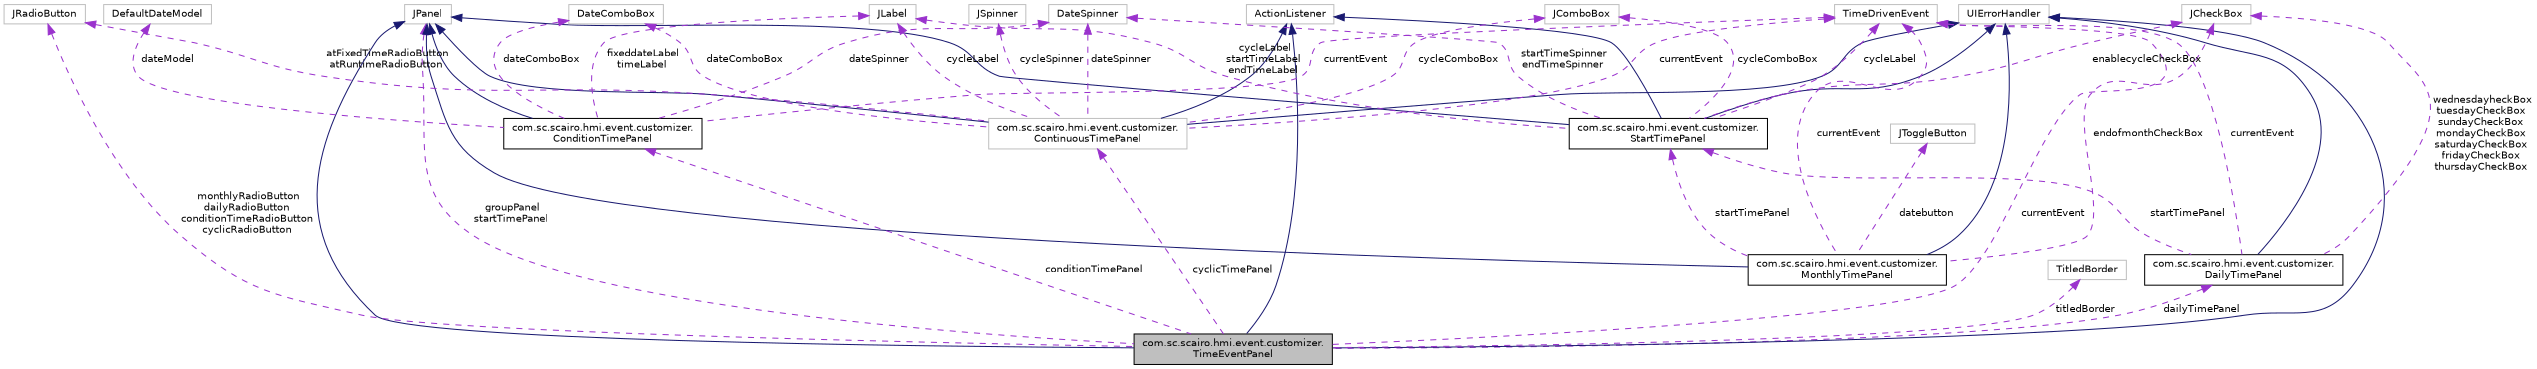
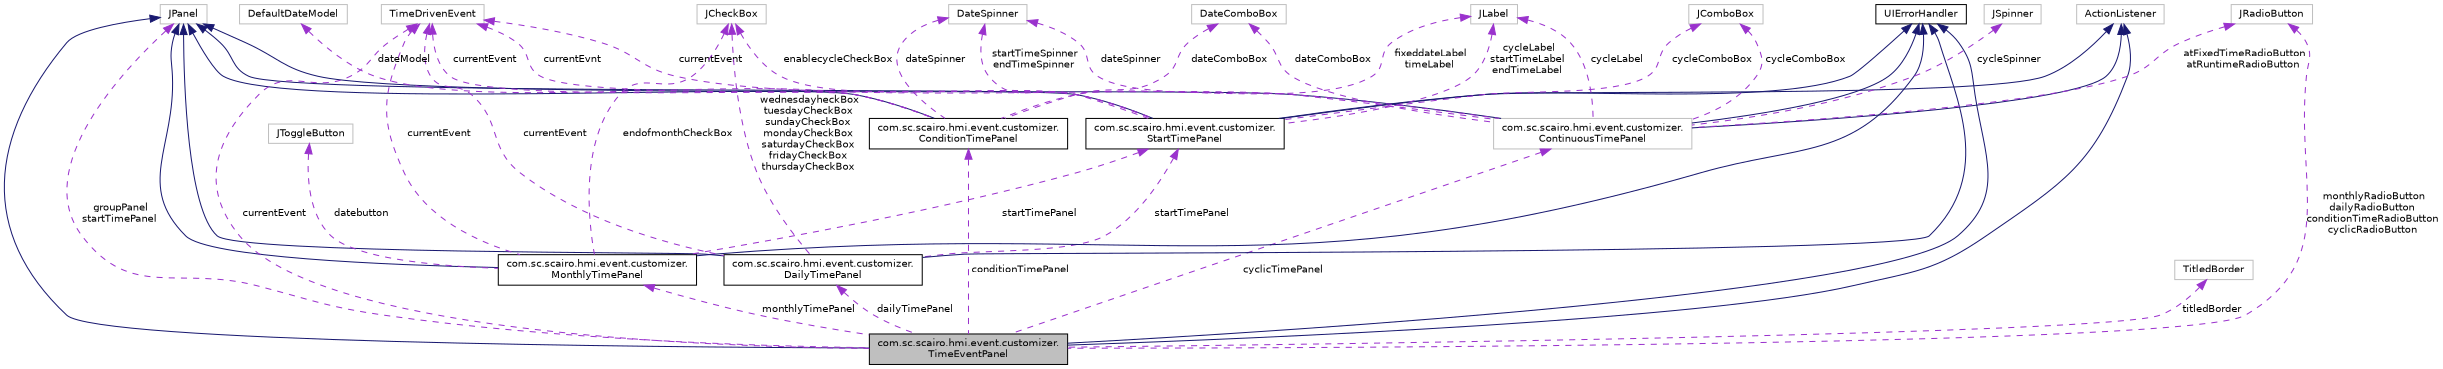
node "UIErrorHandler": color grey75 -> black
edge "com.sc.scairo.hmi.event.customizer. StartTimePanel" -> "TimeDrivenEvent": label " cycleLabel" -> " currentEvnt"
edge "com.sc.scairo.hmi.event.customizer. DailyTimePanel" -> "JPanel": added
edge "com.sc.scairo.hmi.event.customizer. TimeEventPanel" -> "com.sc.scairo.hmi.event.customizer. MonthlyTimePanel": added, label "monthlyTimePanel"
